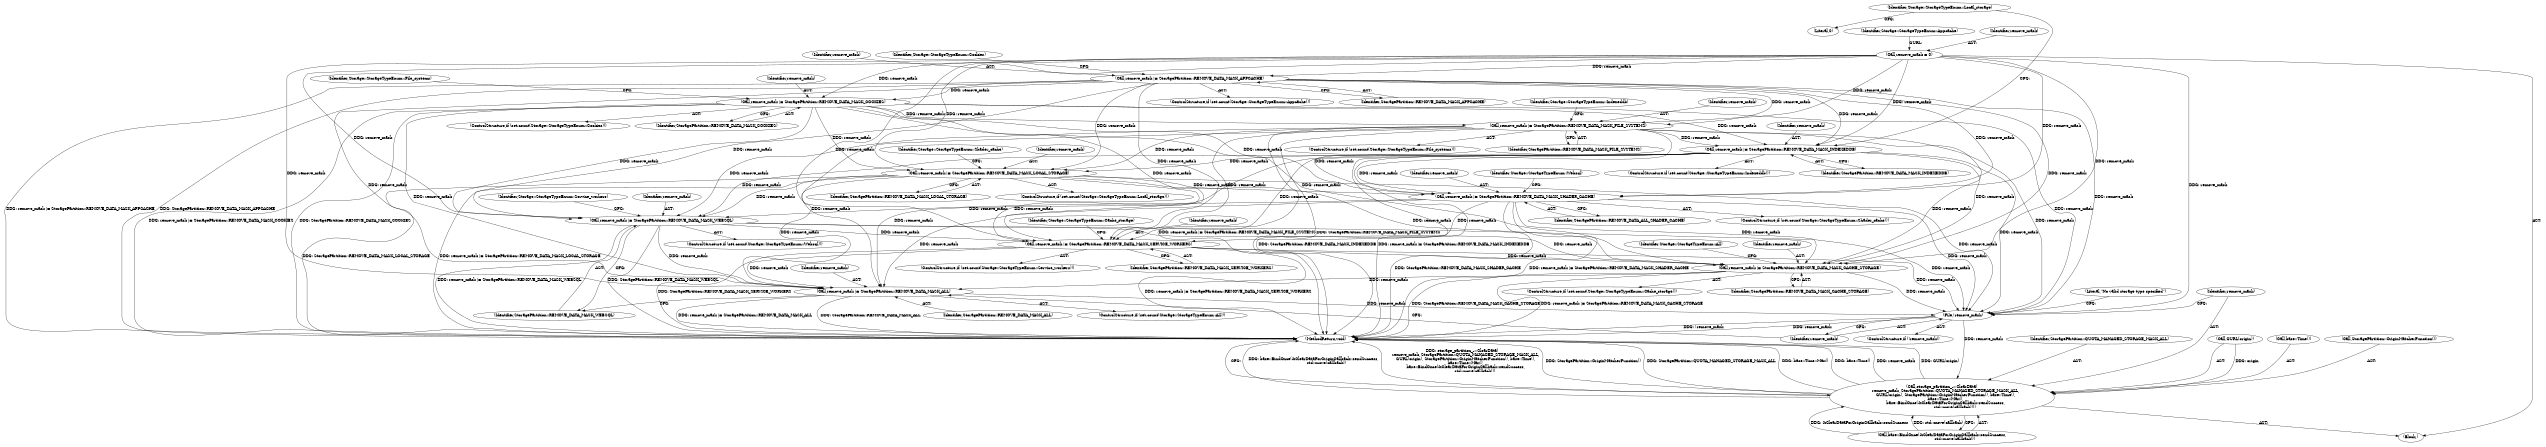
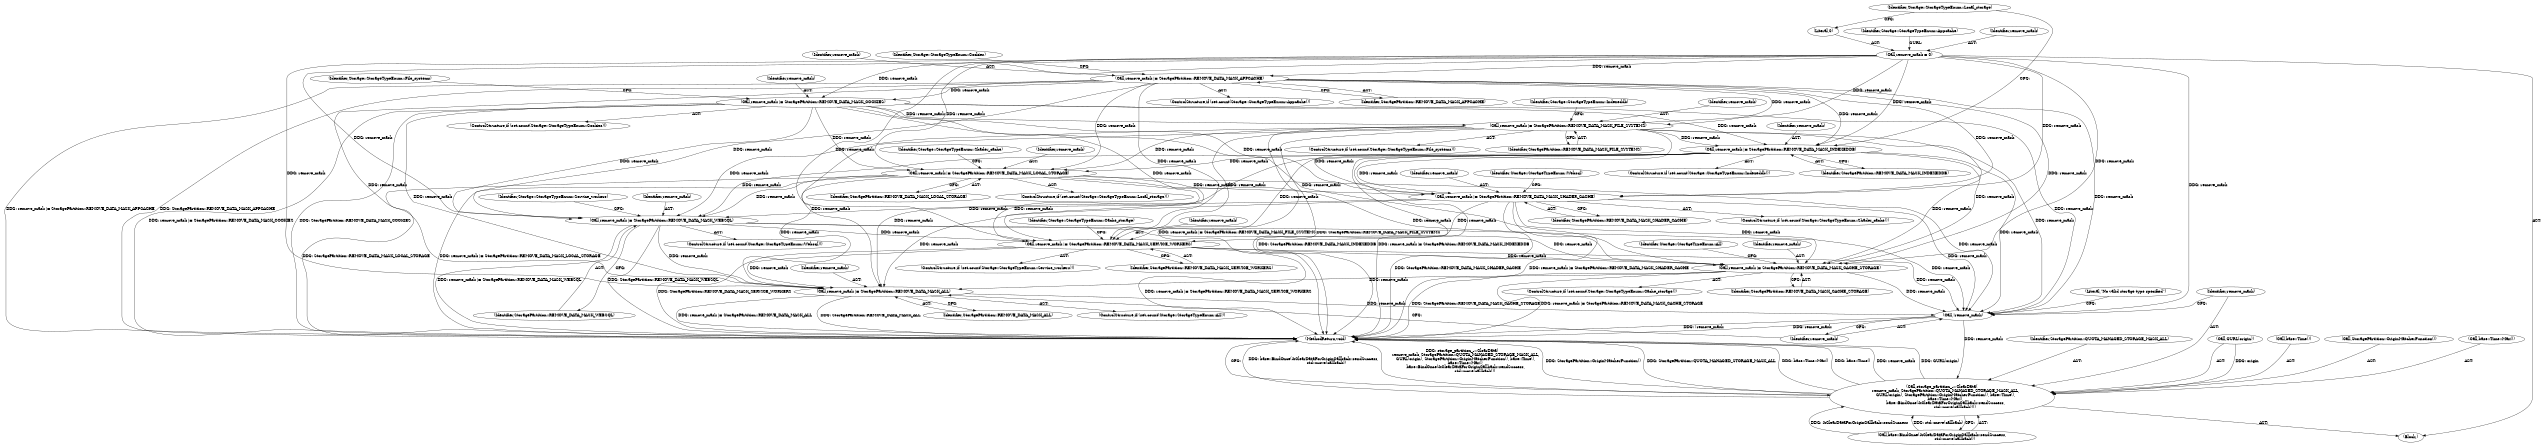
edge "(Literal,0)" -> "(Call,remove_mask = 0)": added, label "AST:"
node "(Identifier,StoragePartition::REMOVE_DATA_MASK_COOKIES)": removed
node "(Identifier,StoragePartition::REMOVE_DATA_ALL_SHADER_CACHE)": label "(Identifier,StoragePartition::REMOVE_DATA_ALL_SHADER_CACHE)" -> "(Identifier,StoragePartition::REMOVE_DATA_MASK_SHADER_CACHE)"
edge "(Call,remove_mask |= StoragePartition::REMOVE_DATA_MASK_ALL)" -> "(Identifier,StoragePartition::REMOVE_DATA_MASK_WEBSQL)": now "(Call,remove_mask |= StoragePartition::REMOVE_DATA_MASK_ALL)" -> "(Identifier,StoragePartition::REMOVE_DATA_MASK_ALL)"
node "(File,!remove_mask)": label "(File,!remove_mask)" -> "(Call,!remove_mask)"
node "(ControlStructure,if (!remove_mask))": removed
node "(Call,base::Time::Max())": added
